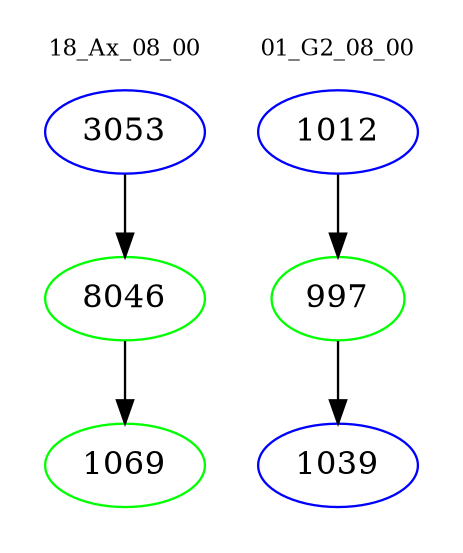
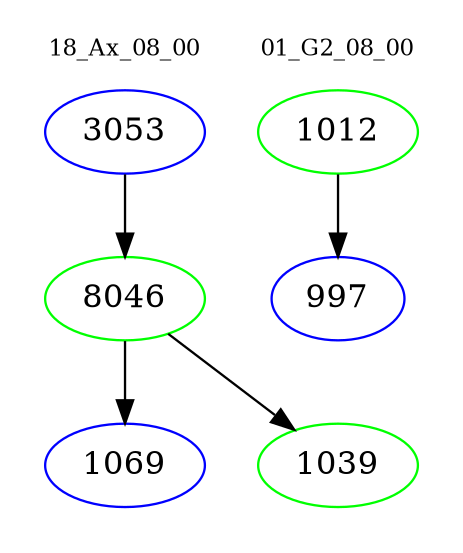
node "1012": color blue -> green
node "997": color green -> blue
edge "997" -> "1039": now "8046" -> "1039"
node "1069": color green -> blue
node "1039": color blue -> green
